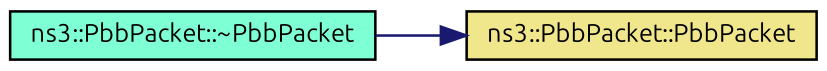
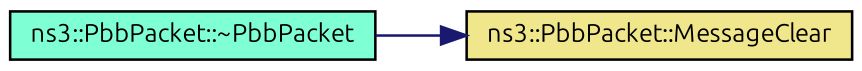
node "ns3::PbbPacket::PbbPacket": label "ns3::PbbPacket::PbbPacket" -> "ns3::PbbPacket::MessageClear"
